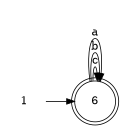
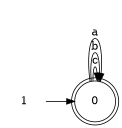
node "6": label "6" -> "0"
